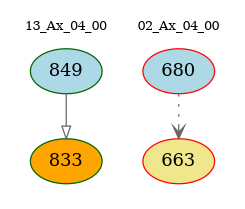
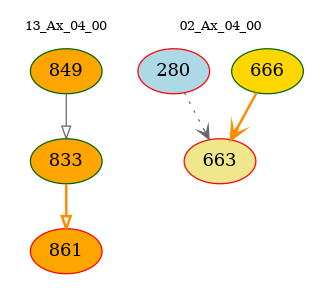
node "849": fillcolor lightblue -> orange
node "680": label "680" -> "280"
node "666": added
node "861": added
